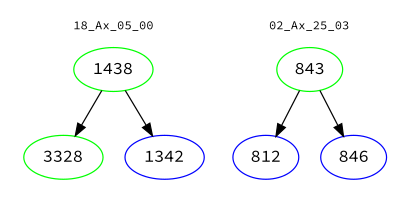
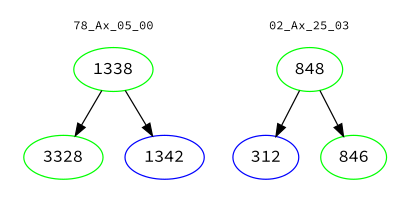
cluster "18_Ax_05_00": label "18_Ax_05_00" -> "78_Ax_05_00"
node "1438": label "1438" -> "1338"
node "843": label "843" -> "848"
node "812": label "812" -> "312"
node "846": color blue -> green
